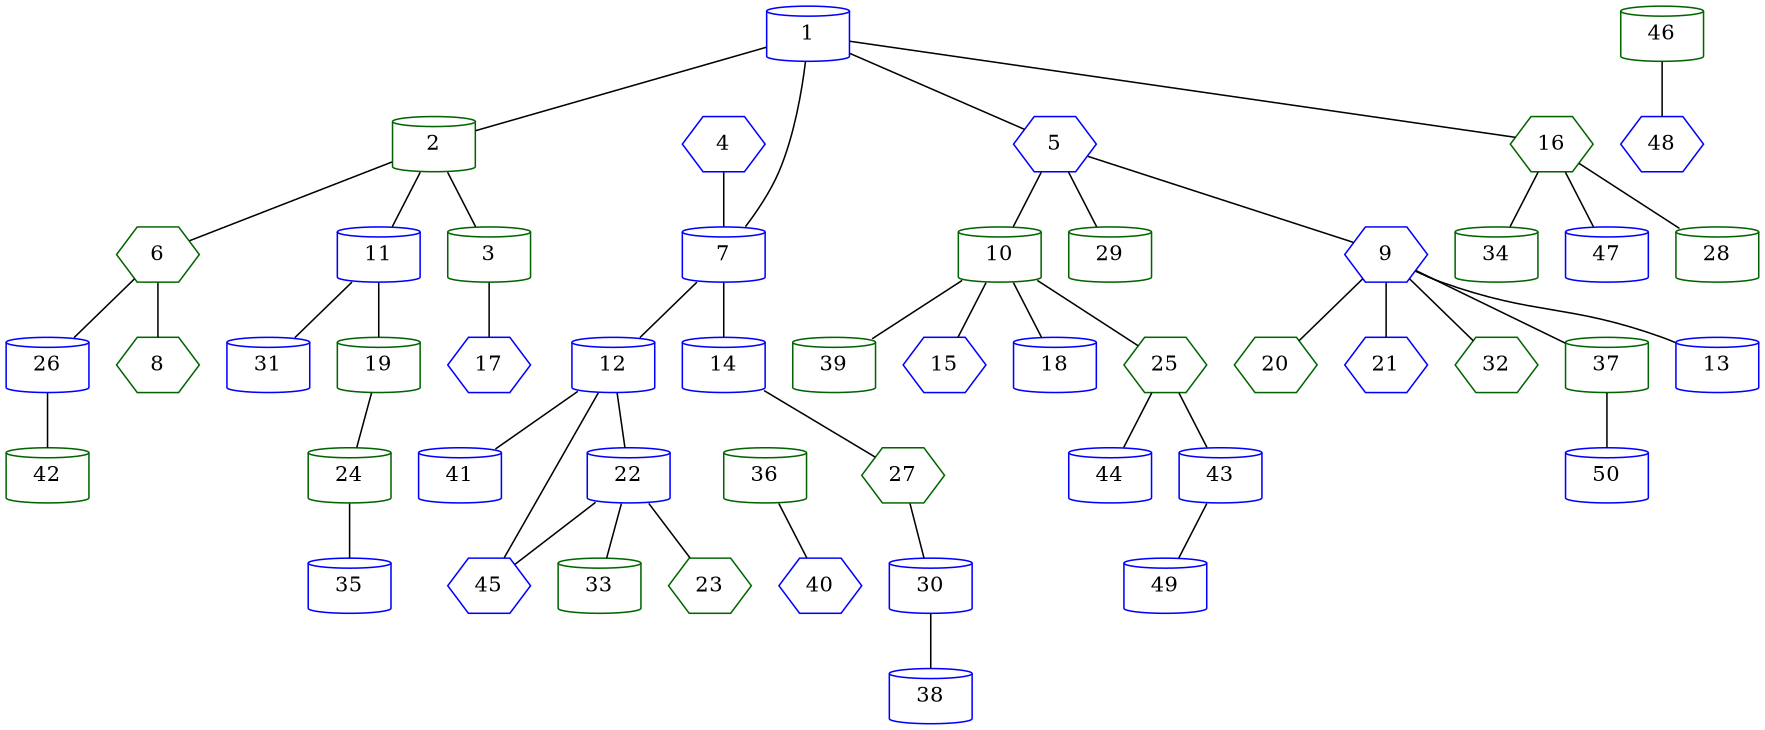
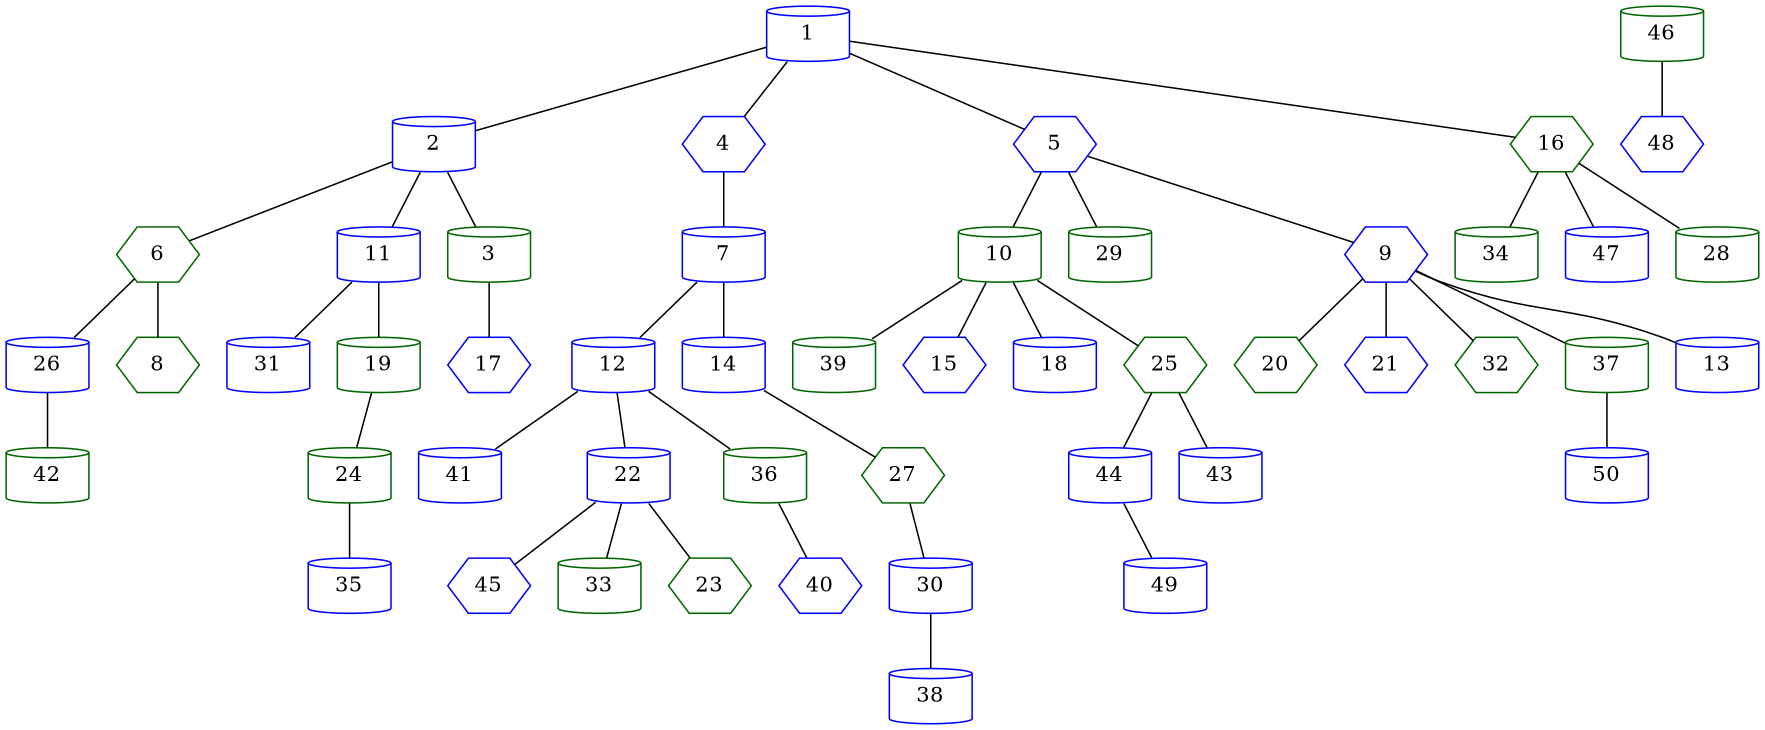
node "2": color darkgreen -> blue
edge "1" -- "7": now "1" -- "4"
edge "12" -- "45": now "12" -- "36"
edge "43" -- "49": now "44" -- "49"
